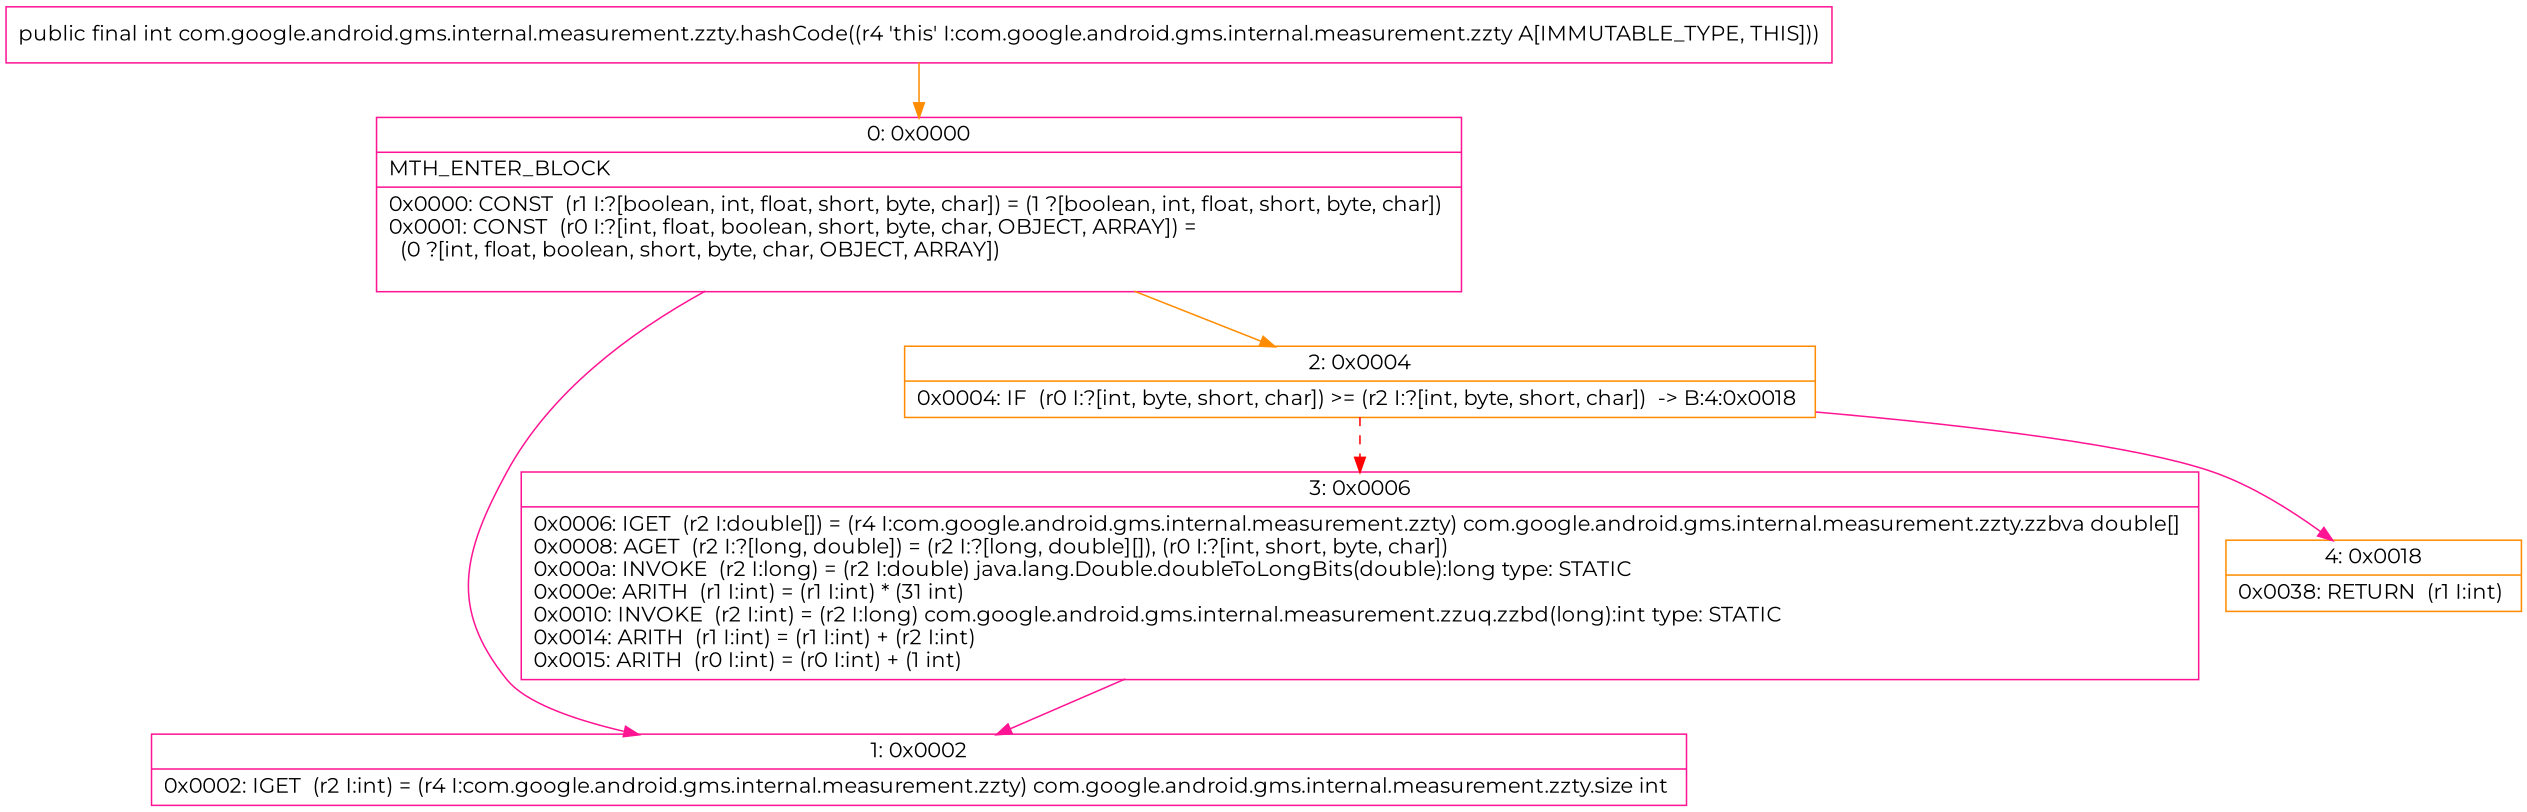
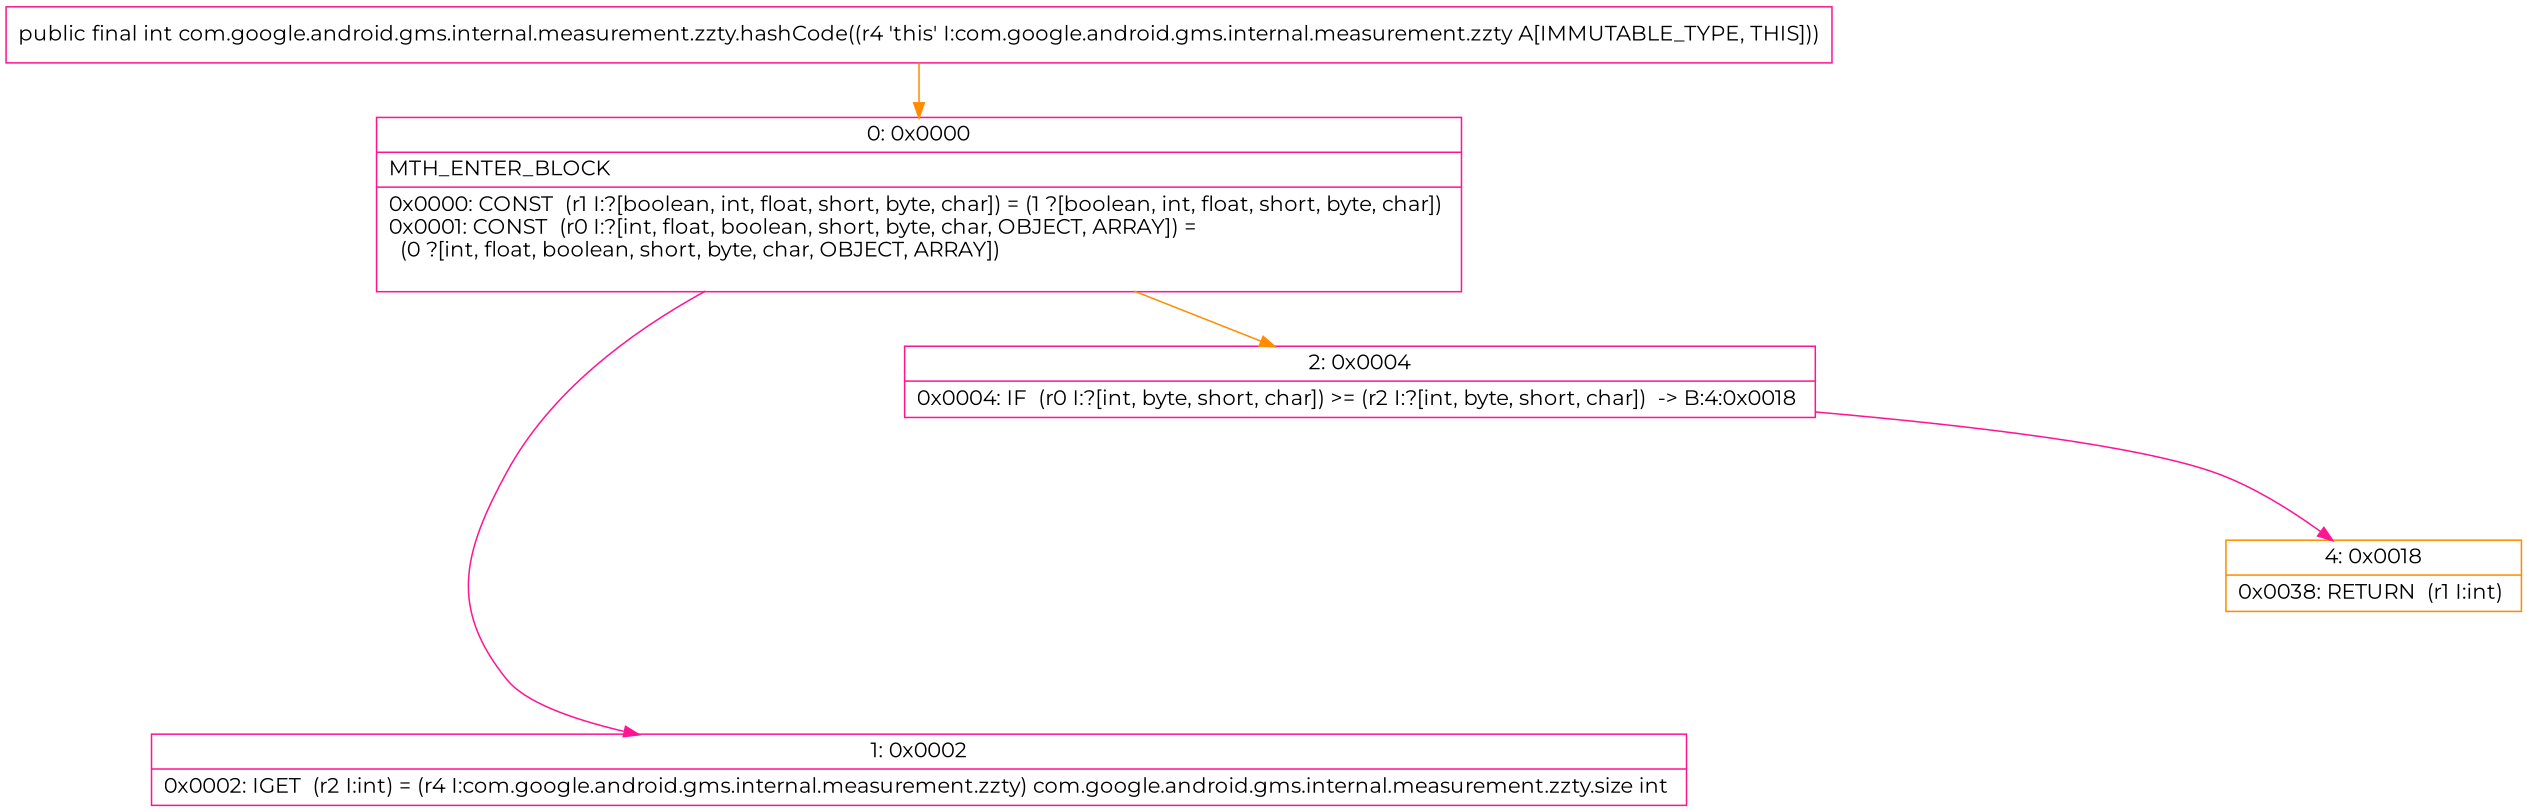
node "2: 0x0004": color darkorange -> deeppink
node "3: 0x0006": removed
